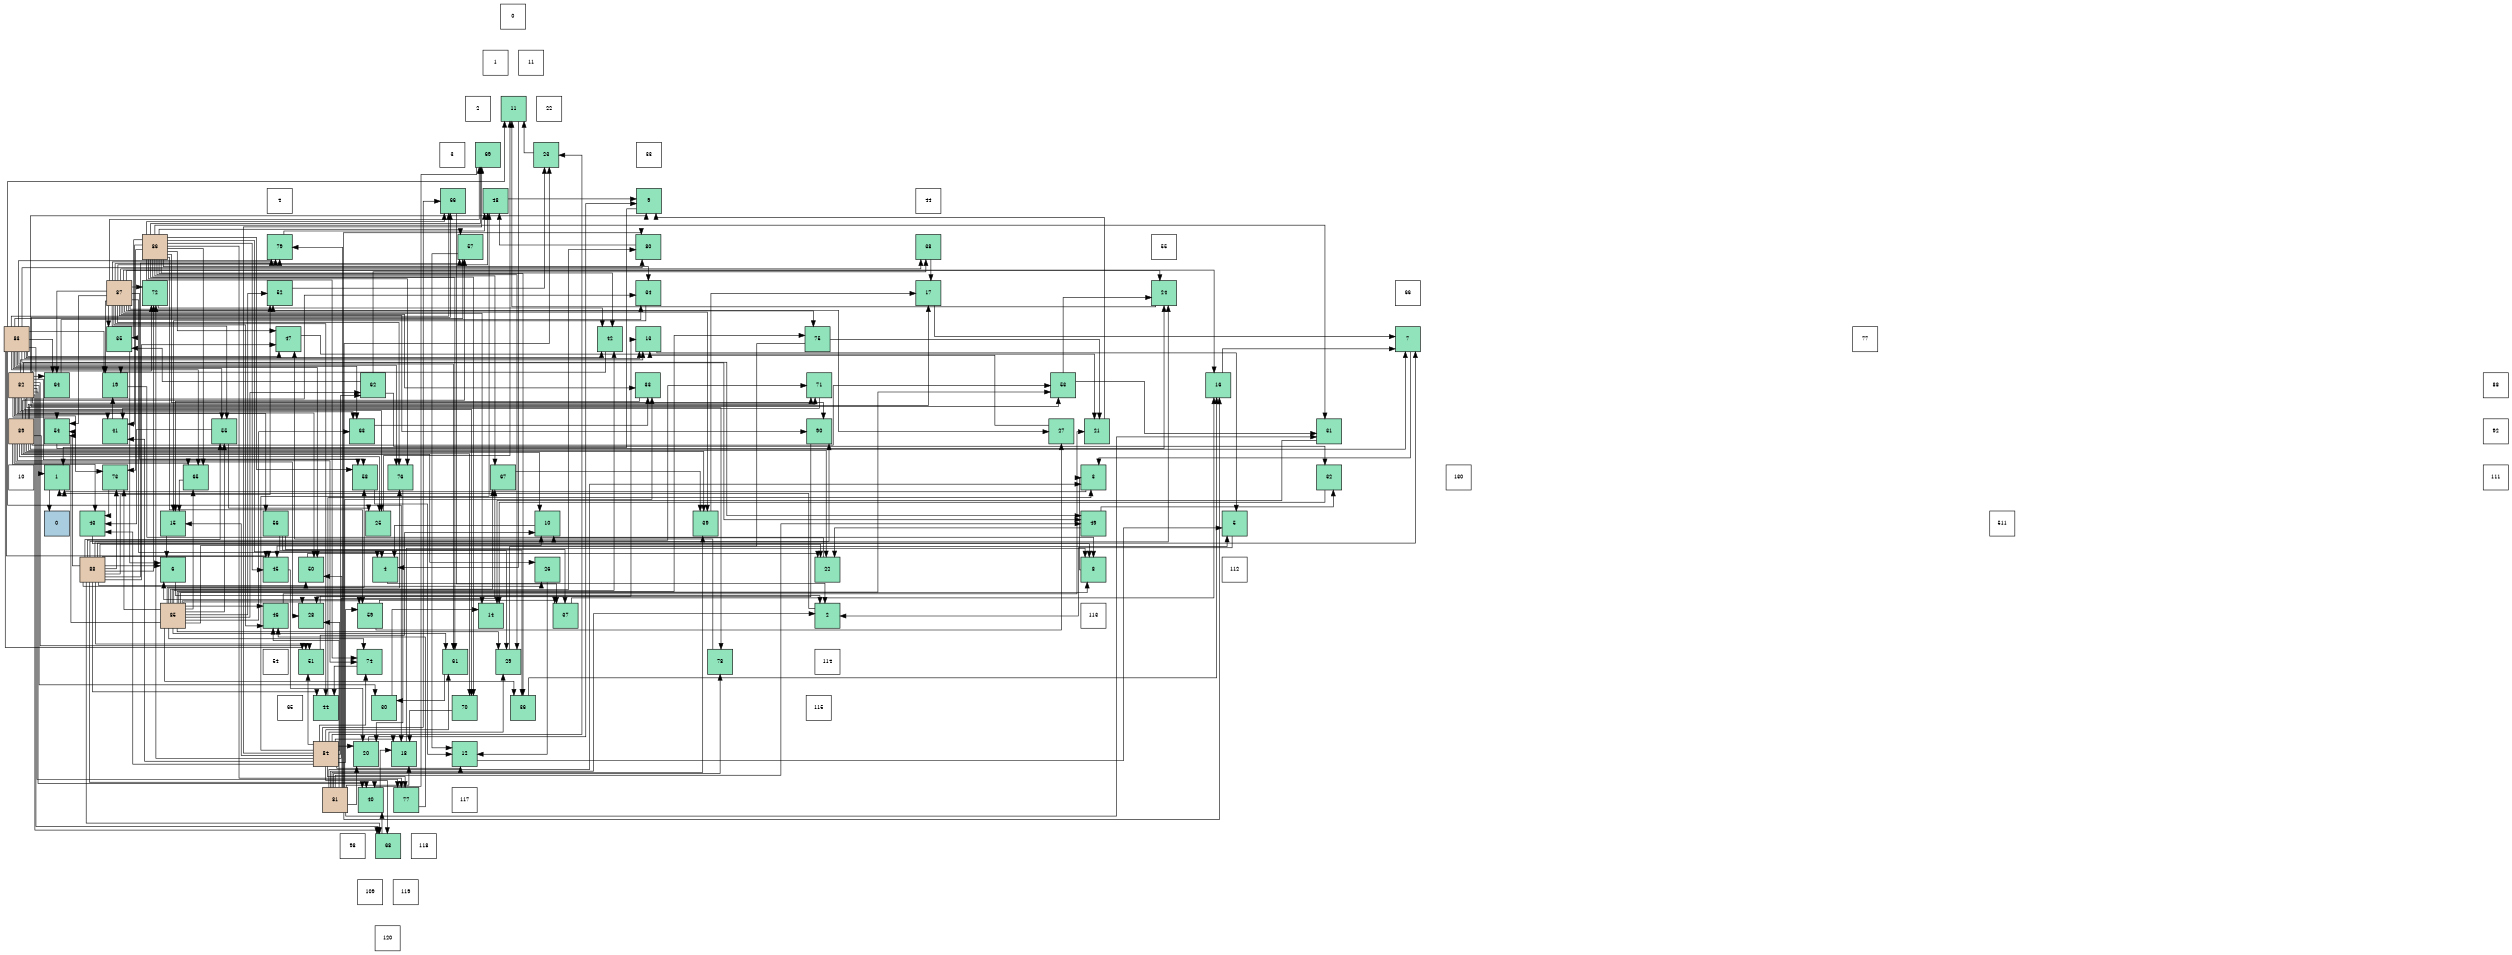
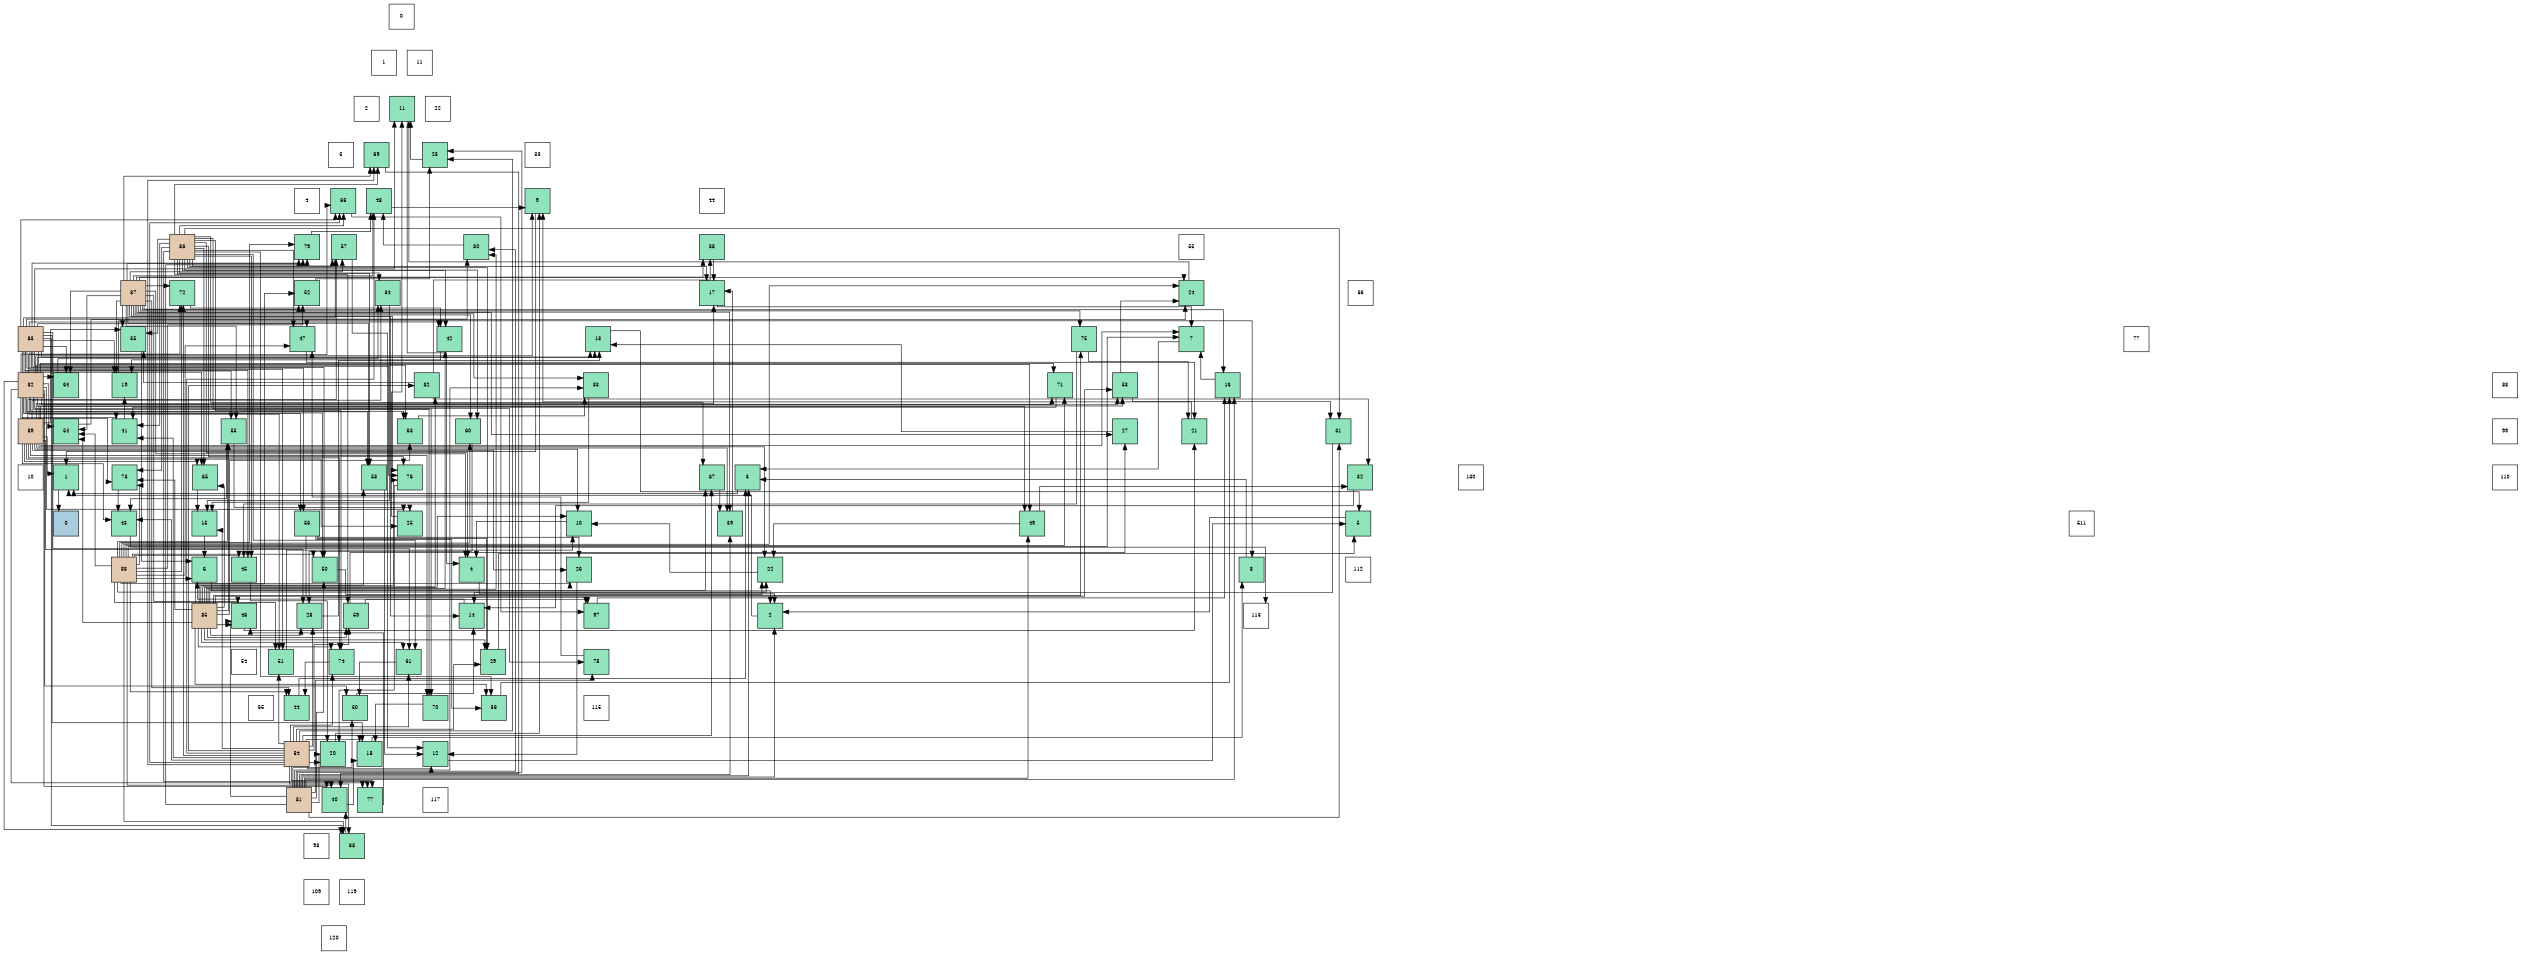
edge "86" -> "17": added
edge "89" -> "35": added
edge "83" -> "56": added
node "90": label "90" -> "60"
node "92": label "92" -> "99"
node "111": label "111" -> "110"
edge "56" -> "26": added
edge "43" -> "8": now "43" -> "113"
edge "85" -> "8": removed
node "37": label "37" -> "97"
node "114": removed
edge "81" -> "18": now "81" -> "30"
node "118": removed
